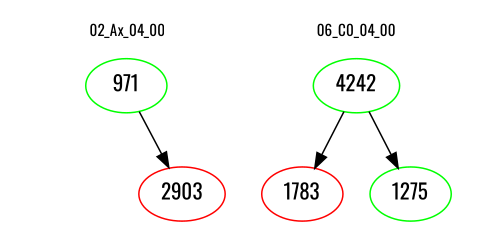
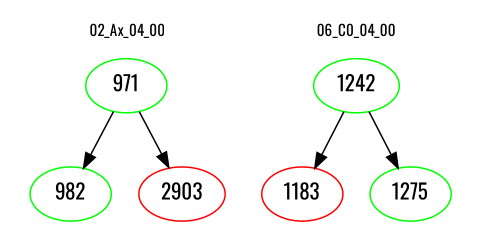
node "4242": label "4242" -> "1242"
node "982": added
node "1783": label "1783" -> "1183"
